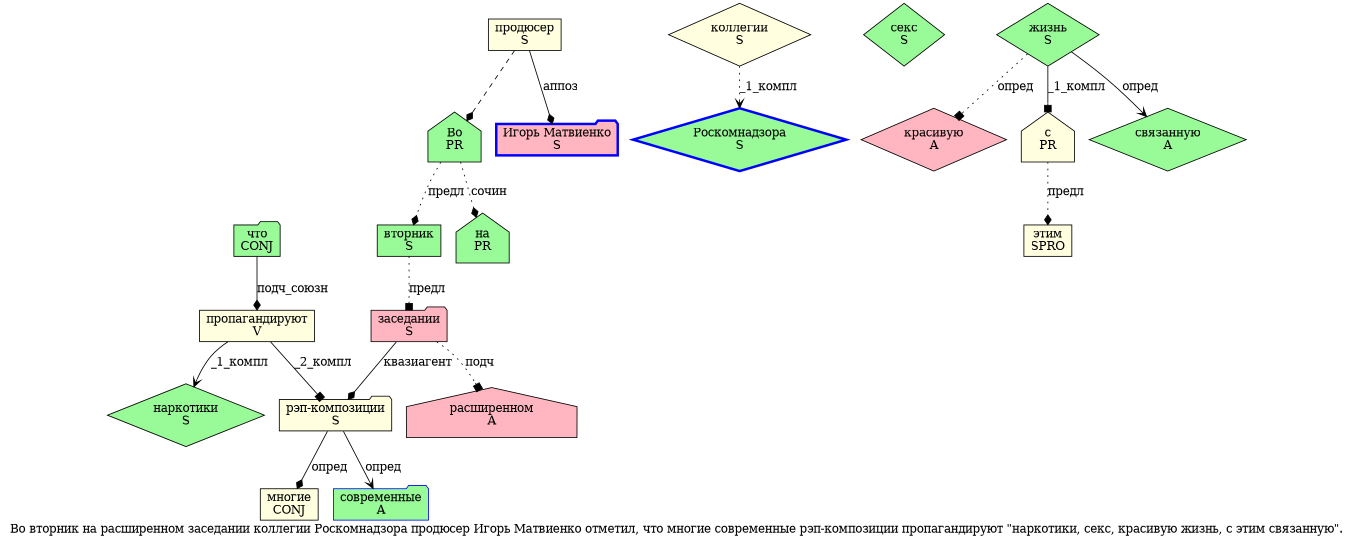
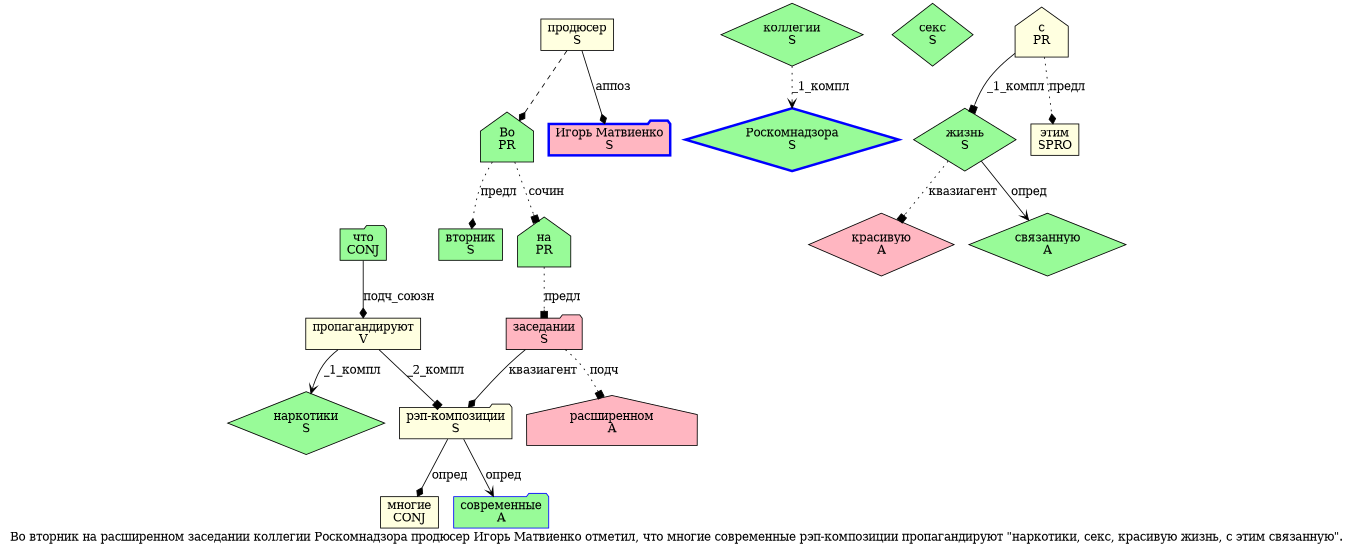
node "коллегии S": fillcolor lightyellow -> palegreen
edge "жизнь S" -> "с PR": reversed
edge "жизнь S" -> "красивую A": label "опред" -> "квазиагент"
edge "Во PR" -> "на PR": arrowhead diamond -> box
edge "вторник S" -> "заседании S": now "на PR" -> "заседании S"
